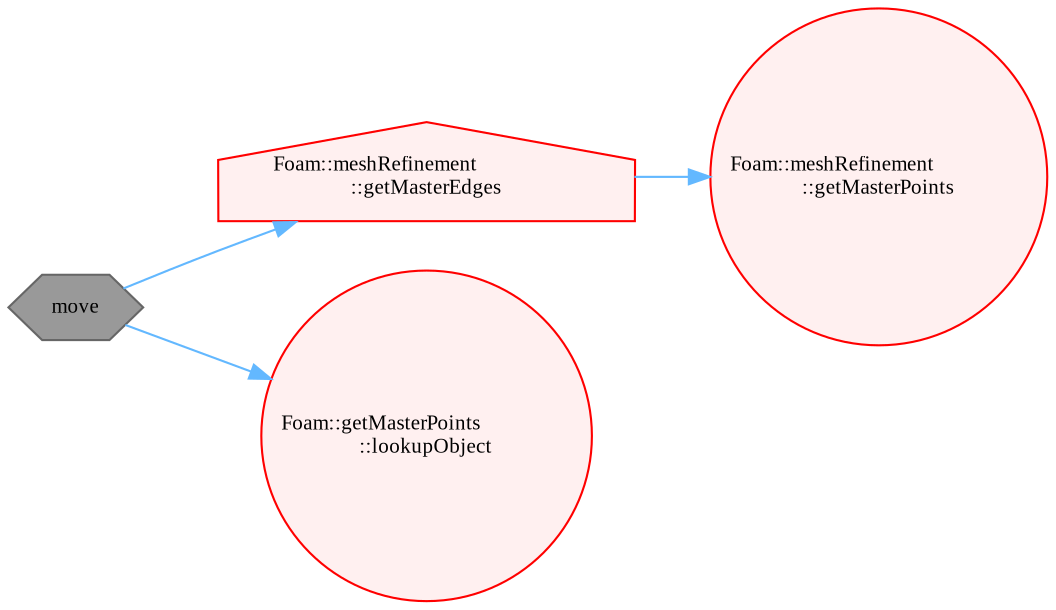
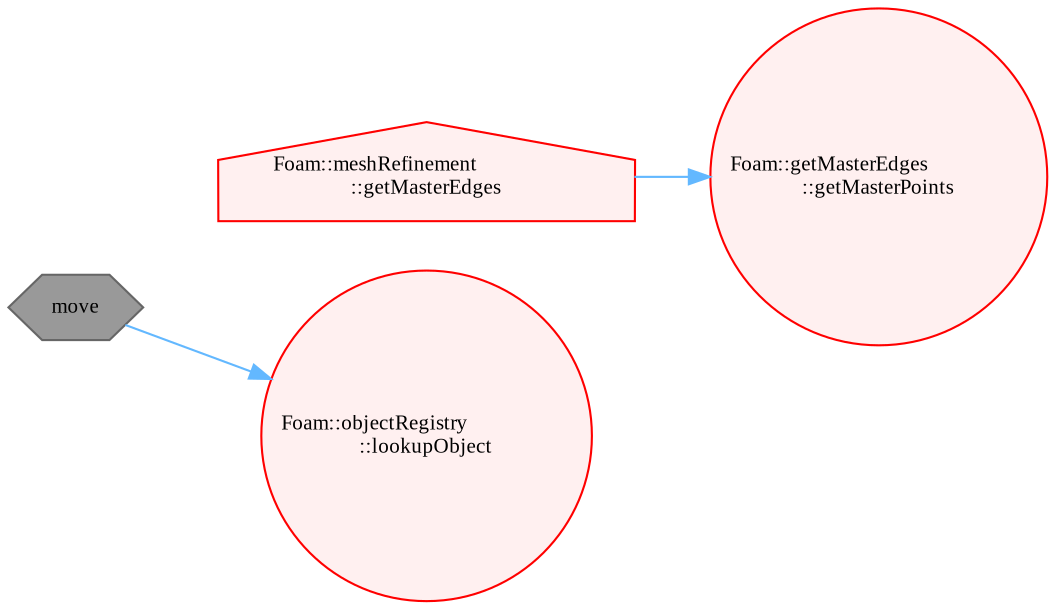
node "Foam::meshRefinement ::getMasterPoints": label "Foam::meshRefinement ::getMasterPoints" -> "Foam::getMasterEdges ::getMasterPoints"
edge "move" -> "Foam::meshRefinement ::getMasterEdges": removed
node "Foam::getMasterPoints ::lookupObject": label "Foam::getMasterPoints ::lookupObject" -> "Foam::objectRegistry ::lookupObject"
